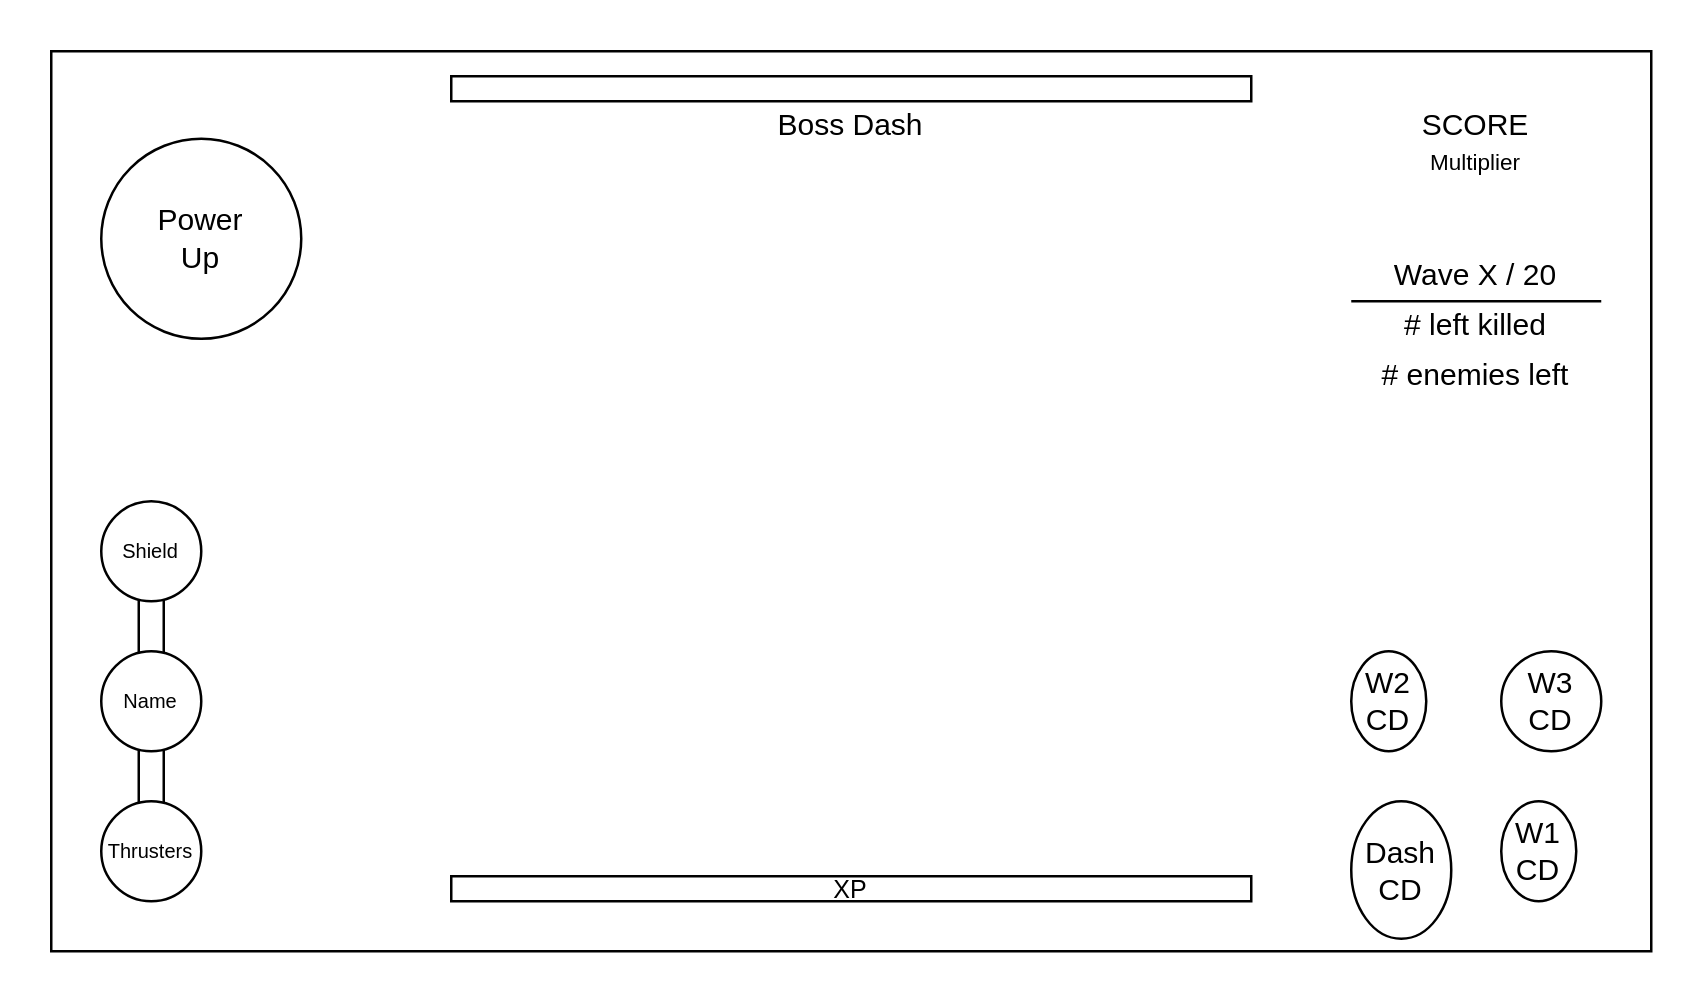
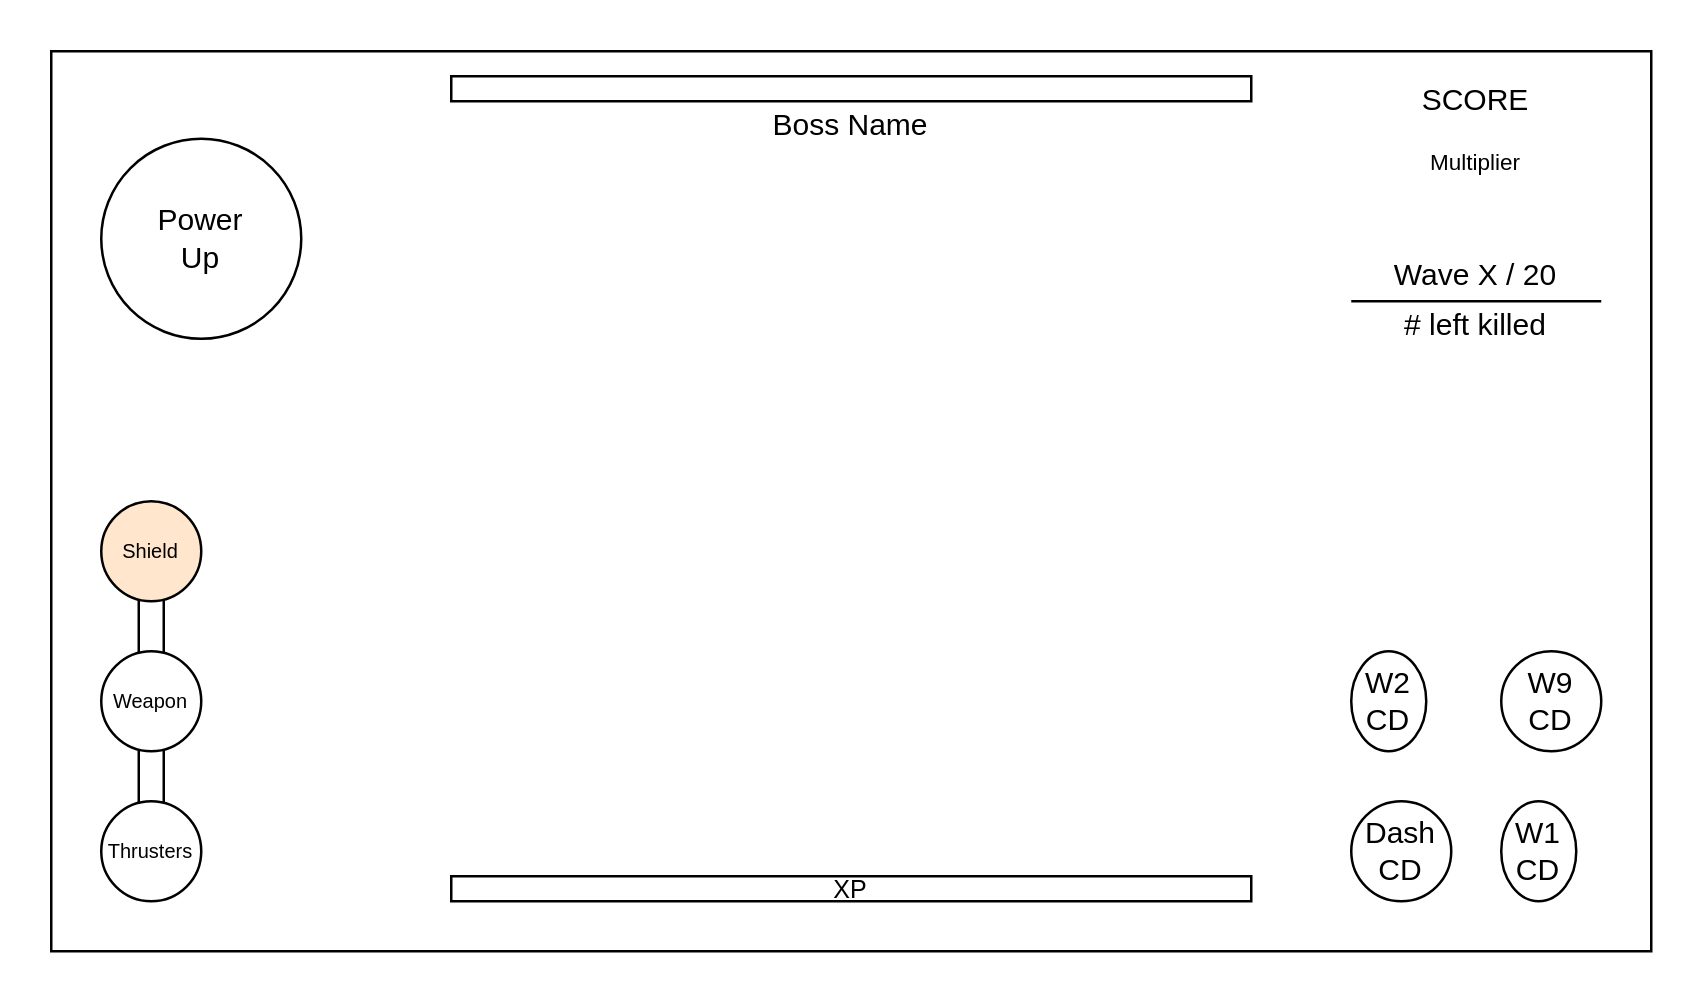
node "Boss Dash": label "Boss Dash" -> "Boss Name"
node "SCORE": moved (1476, 126) -> (1476, 101)
node "# enemies left": removed
node "Shield": fillcolor #ffffff -> #ffe6cc
node "Name": label "Name" -> "Weapon"
node "W3 CD": label "W3 CD" -> "W9 CD"
node "Dash CD": size 100x138 -> 100x100
